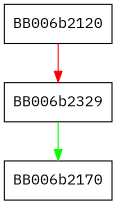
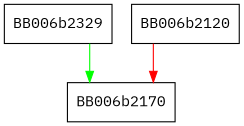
edge "BB006b2120" -> "BB006b2329": now "BB006b2120" -> "BB006b2170"
